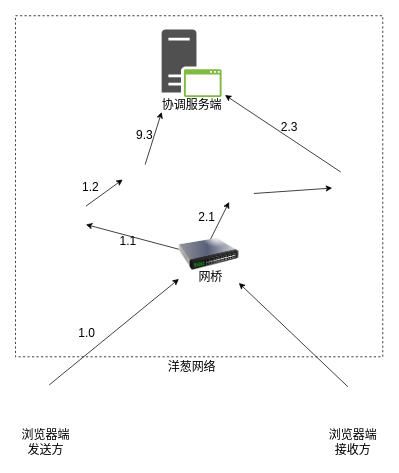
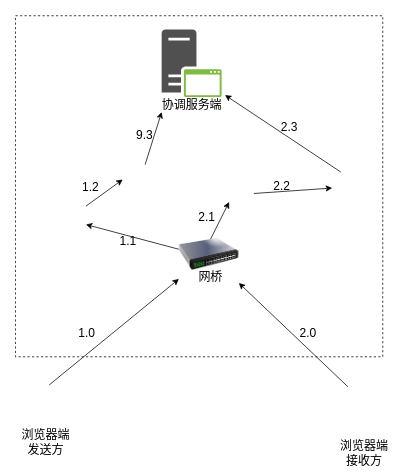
node "2.2": added
node "2.0": added
node "洋葱网络": removed
node "浏览器端接收方": moved (353, 442) -> (364, 453)
